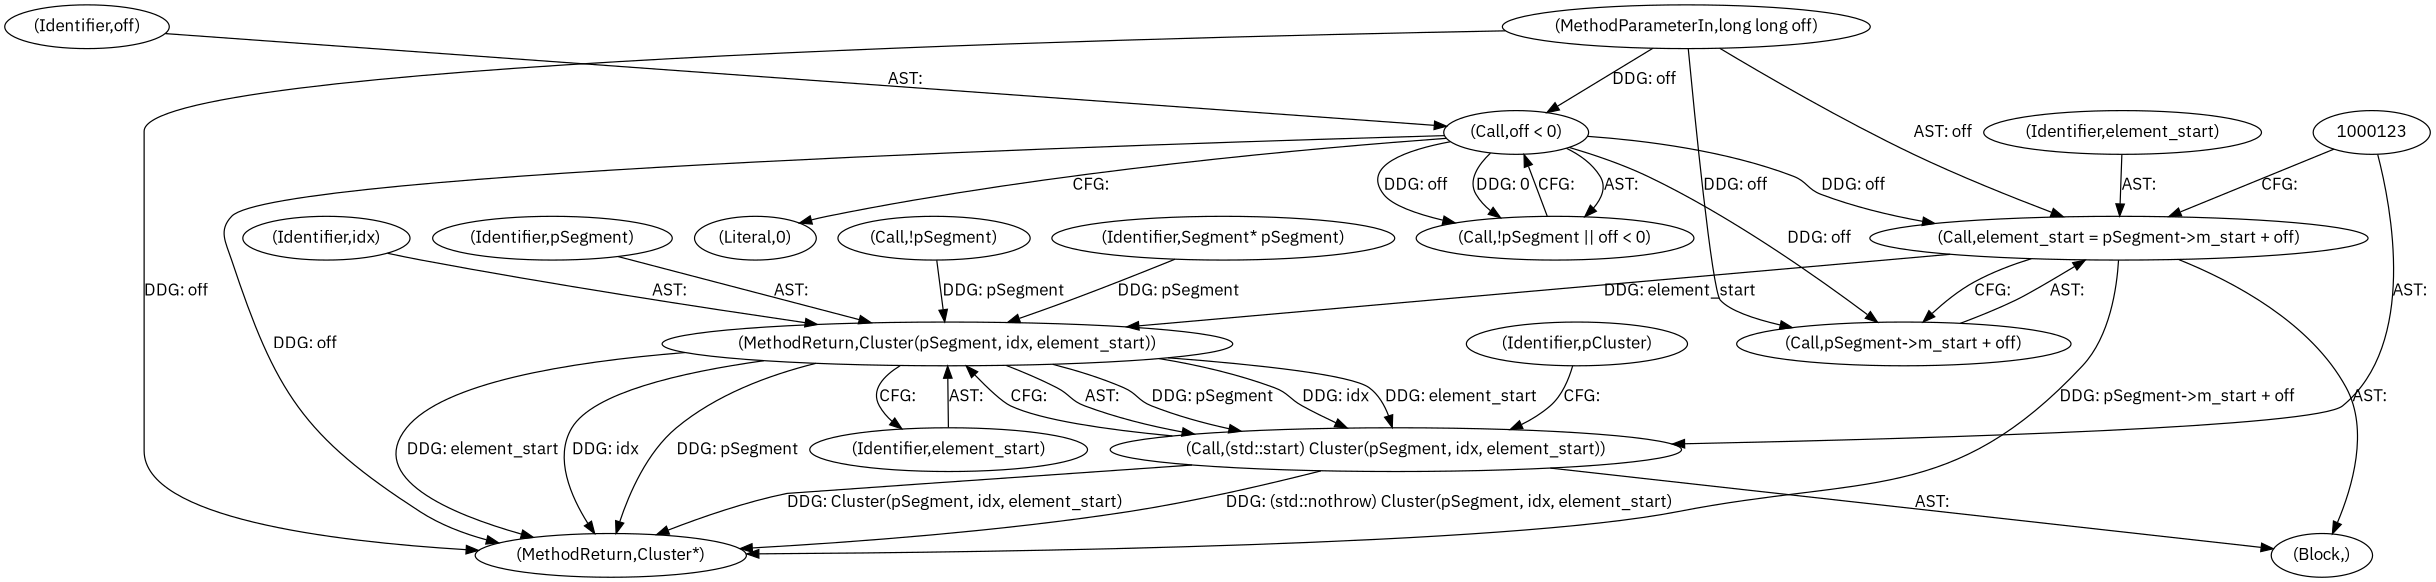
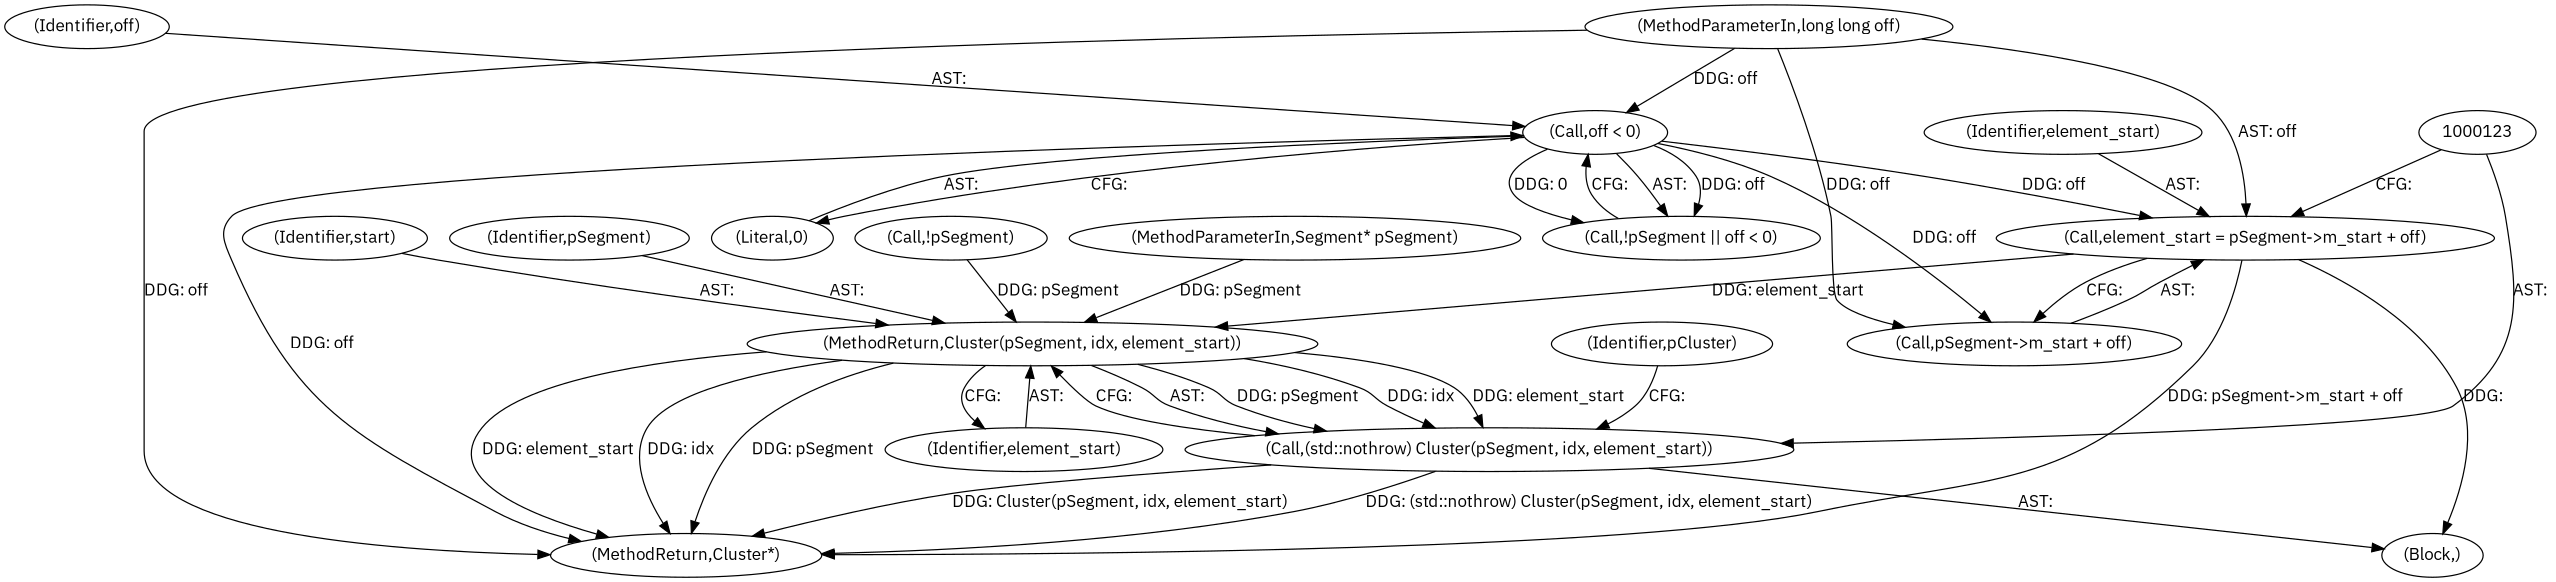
edge "(Literal,0)" -> "(Call,off < 0)": added, label "AST:"
node "(Identifier,idx)": label "(Identifier,idx)" -> "(Identifier,start)"
node "(Identifier,Segment* pSegment)": label "(Identifier,Segment* pSegment)" -> "(MethodParameterIn,Segment* pSegment)"
edge "(Call,element_start = pSegment->m_start + off)" -> "(Block,)": label "AST: " -> "DDG: "
node "(Call,(std::start) Cluster(pSegment, idx, element_start))": label "(Call,(std::start) Cluster(pSegment, idx, element_start))" -> "(Call,(std::nothrow) Cluster(pSegment, idx, element_start))"
